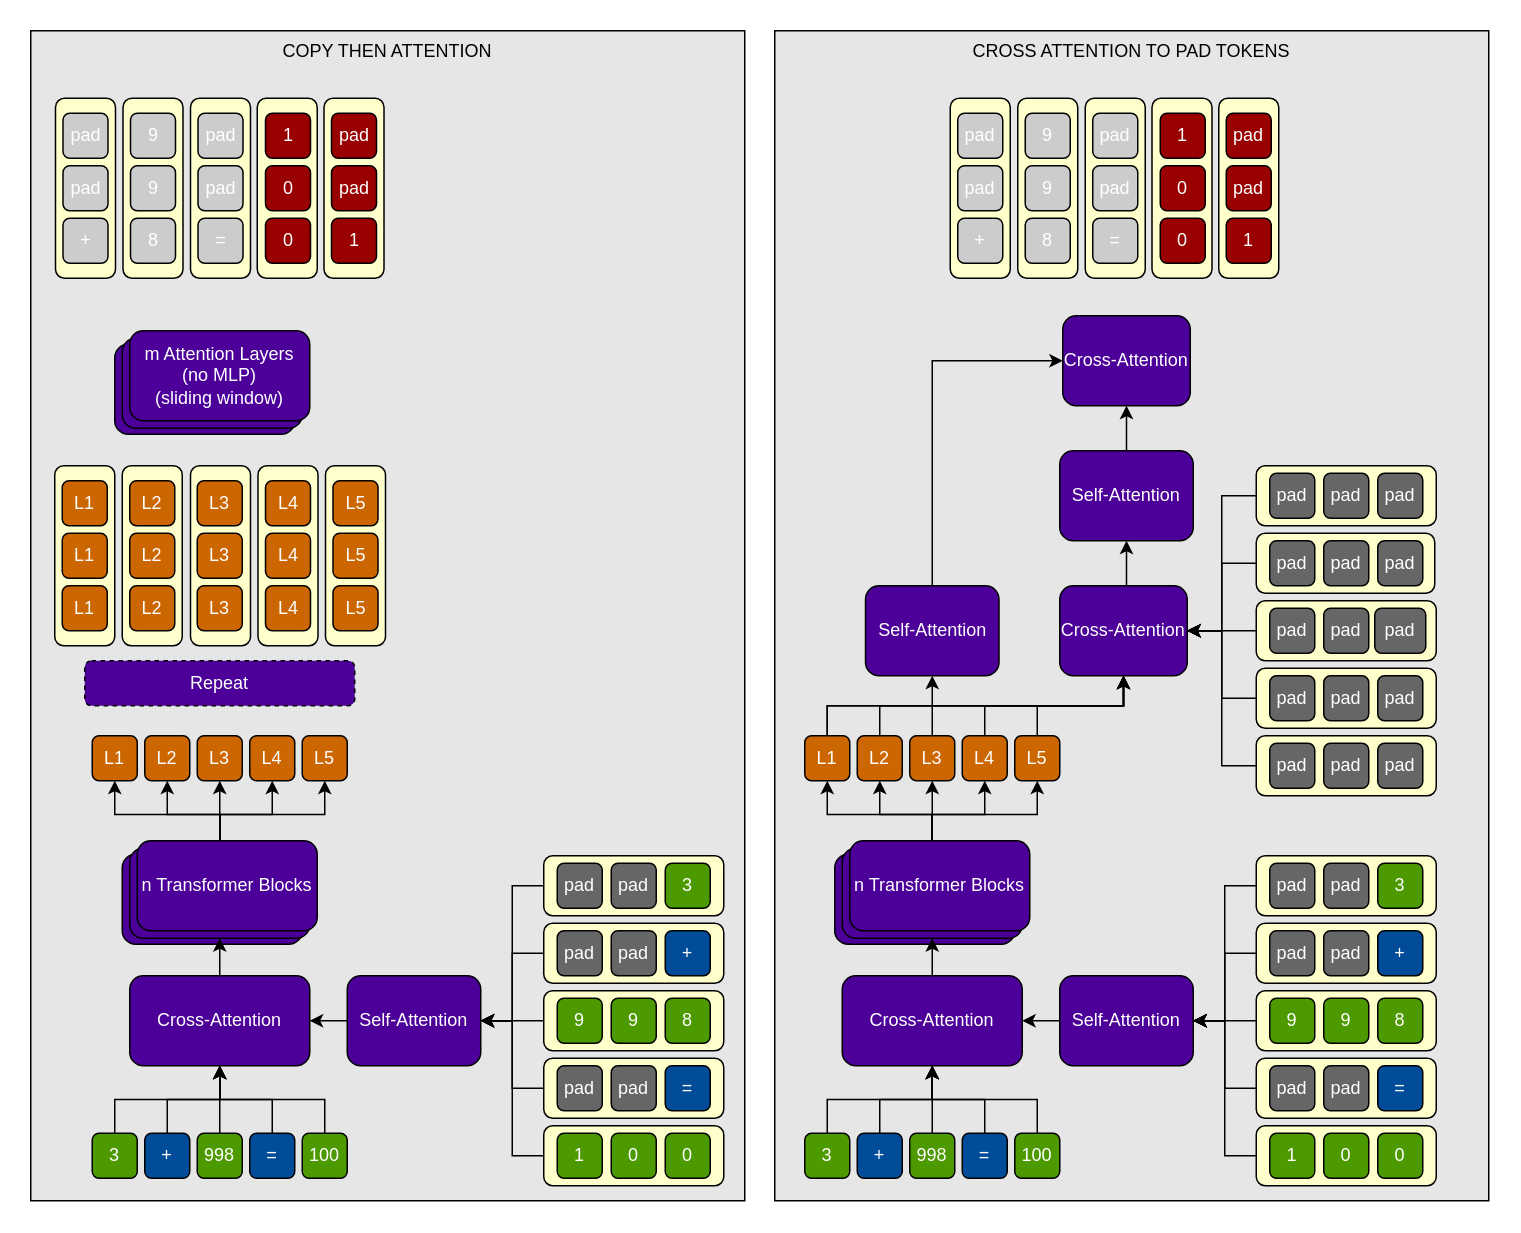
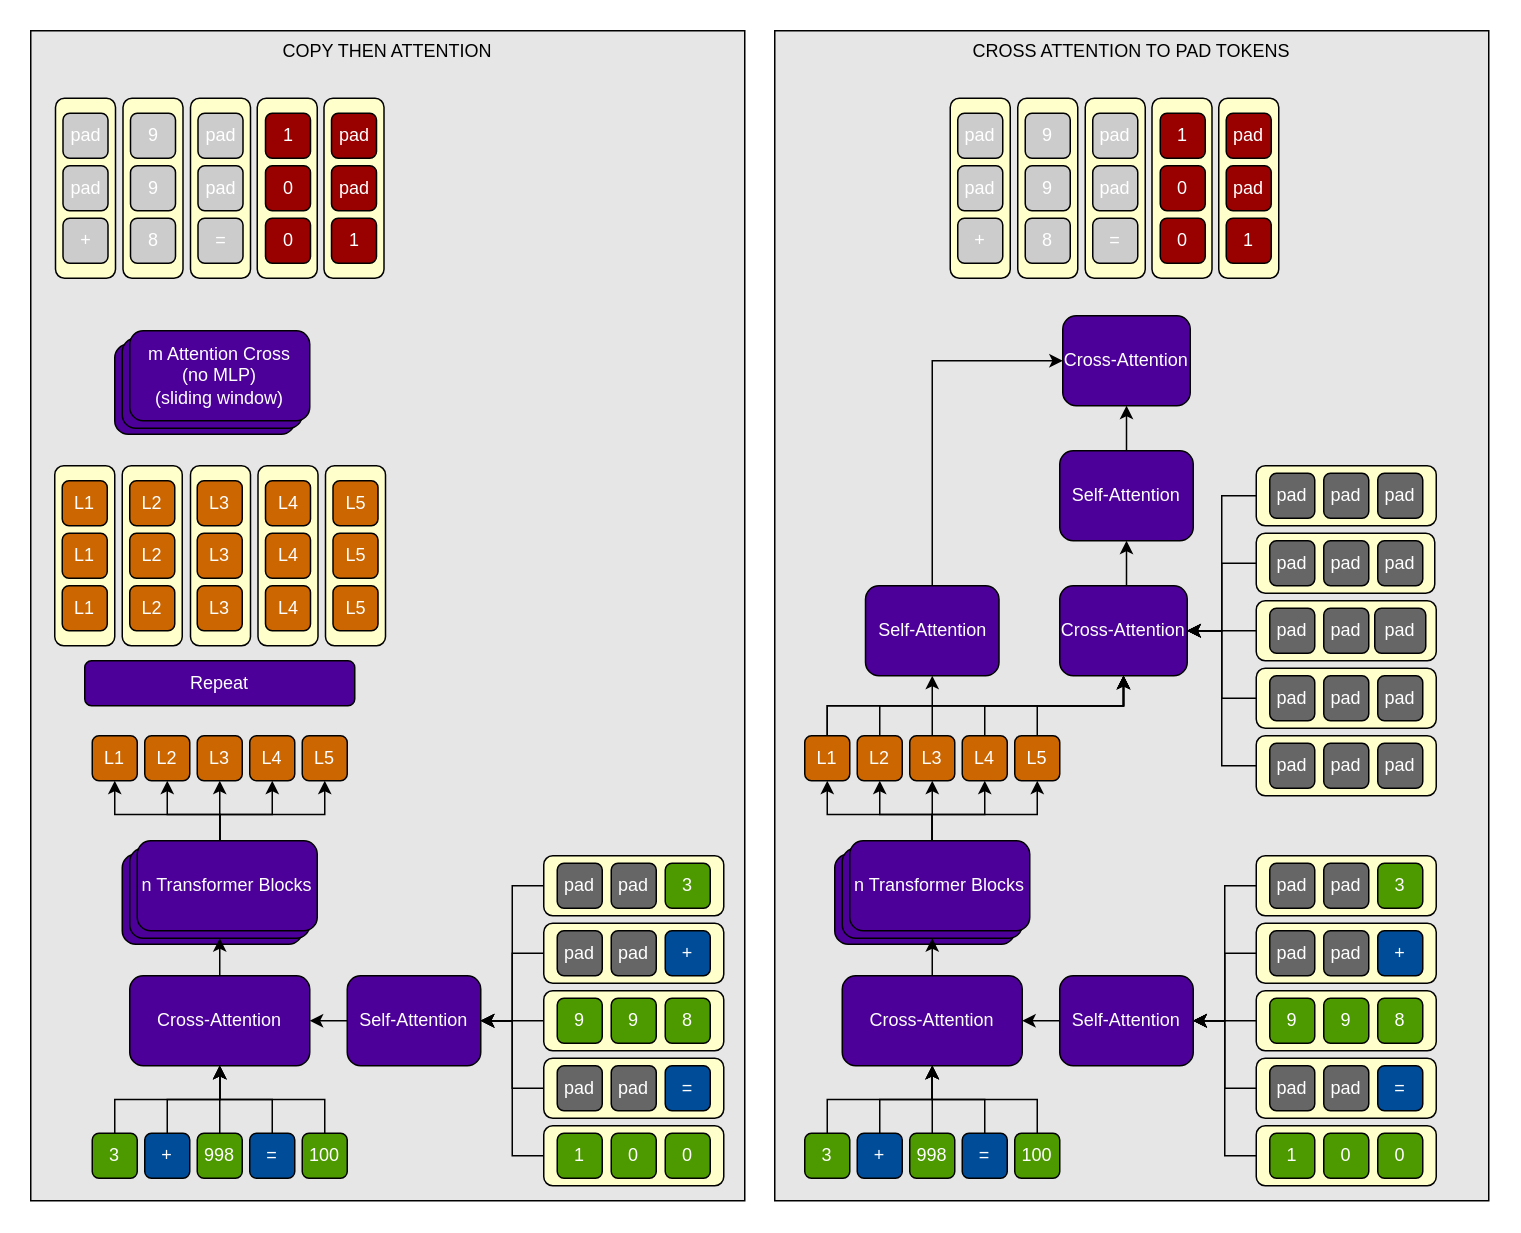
node "m Attention Layers (no MLP) (sliding window)": label "m Attention Layers (no MLP) (sliding window)" -> "m Attention Cross (no MLP) (sliding window)"
node "Repeat": style dashed -> solid
